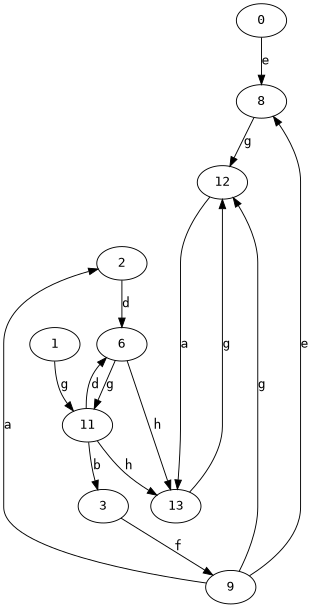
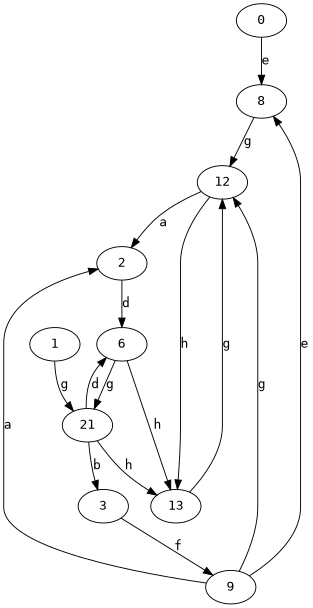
edge "12" -> "2": added, label "a"
edge "12" -> "13": label "a" -> "h"
node "11": label "11" -> "21"
